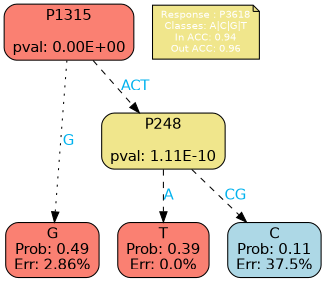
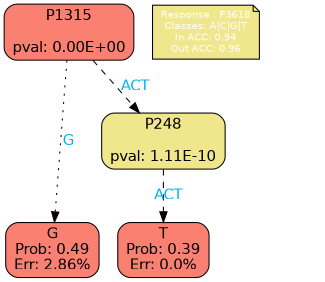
edge "P248 pval: 1.11E-10" -> "T Prob: 0.39 Err: 0.0%": label "A" -> "ACT"
node "C Prob: 0.11 Err: 37.5%": removed
